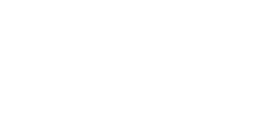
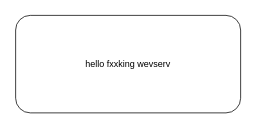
node "hello fxxking wevserv": added
